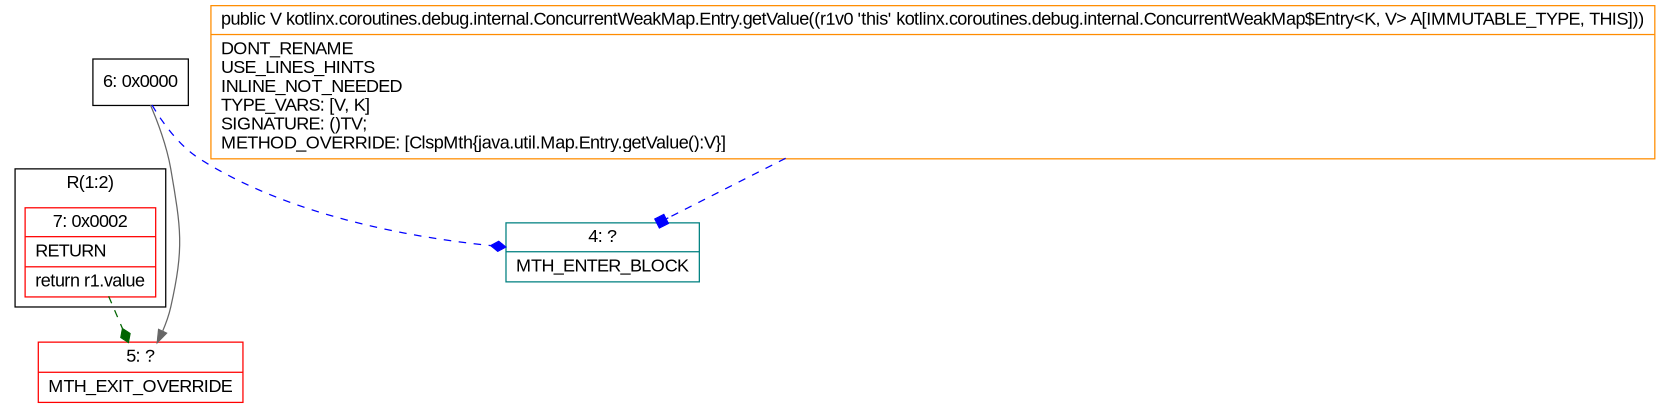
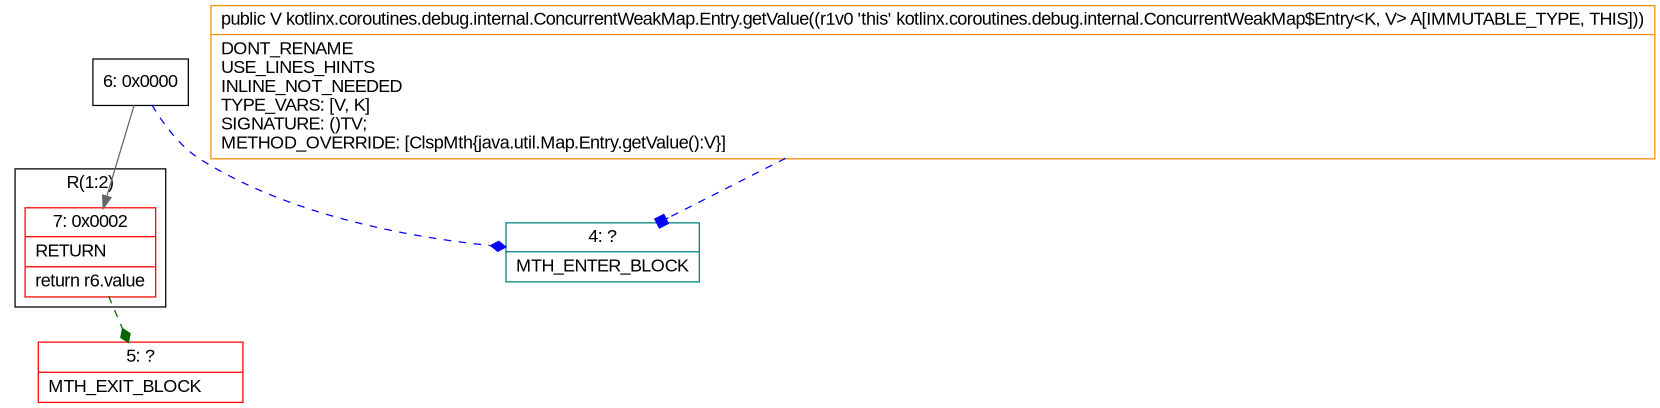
edge "6: 0x0000" -> "5: ?": now "6: 0x0000" -> "7: 0x0002"
node "7: 0x0002": text "return r1.value" -> "return r6.value"
node "5: ?": text "MTH_EXIT_OVERRIDE" -> "MTH_EXIT_BLOCK"
